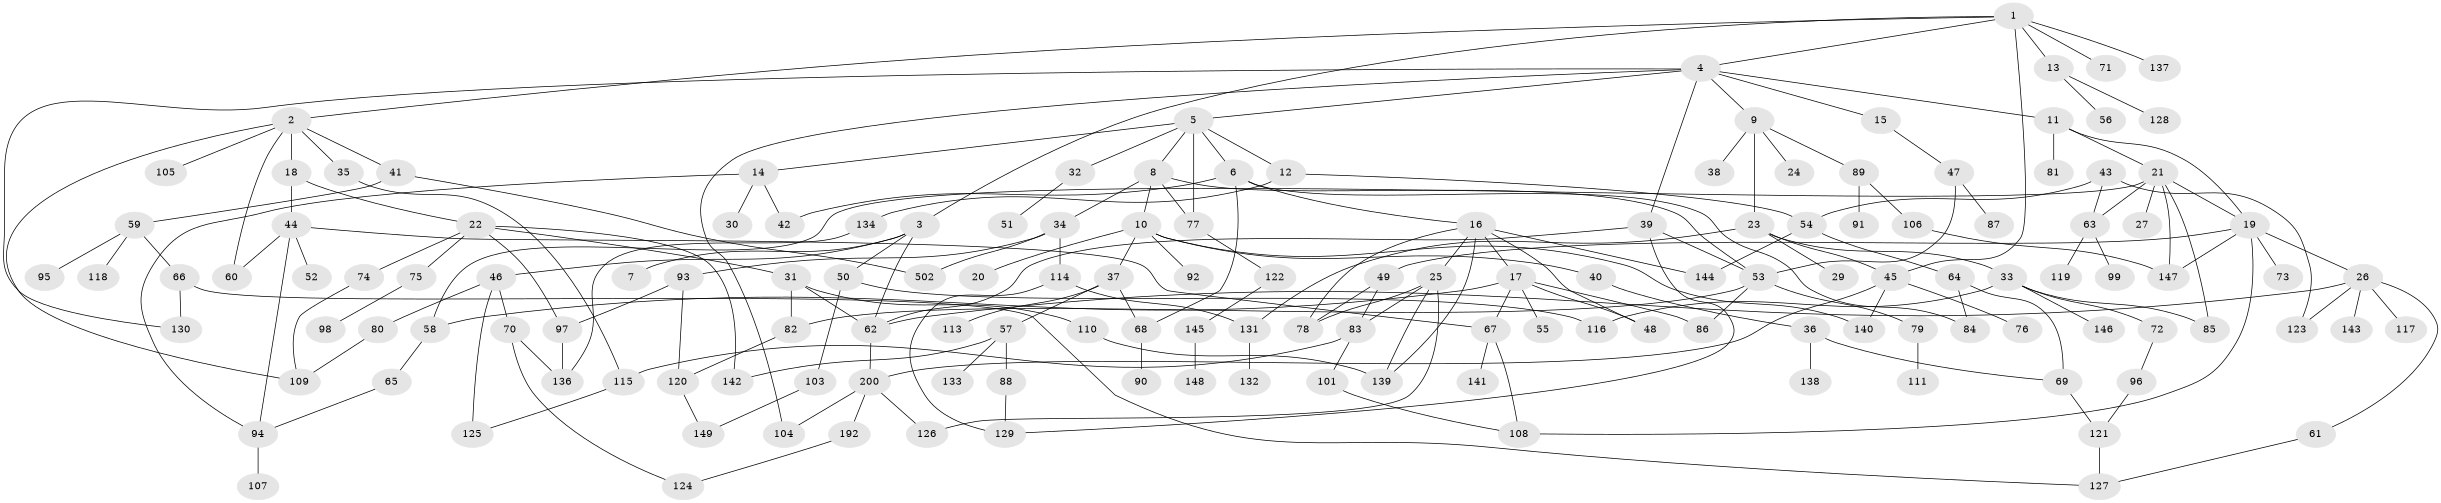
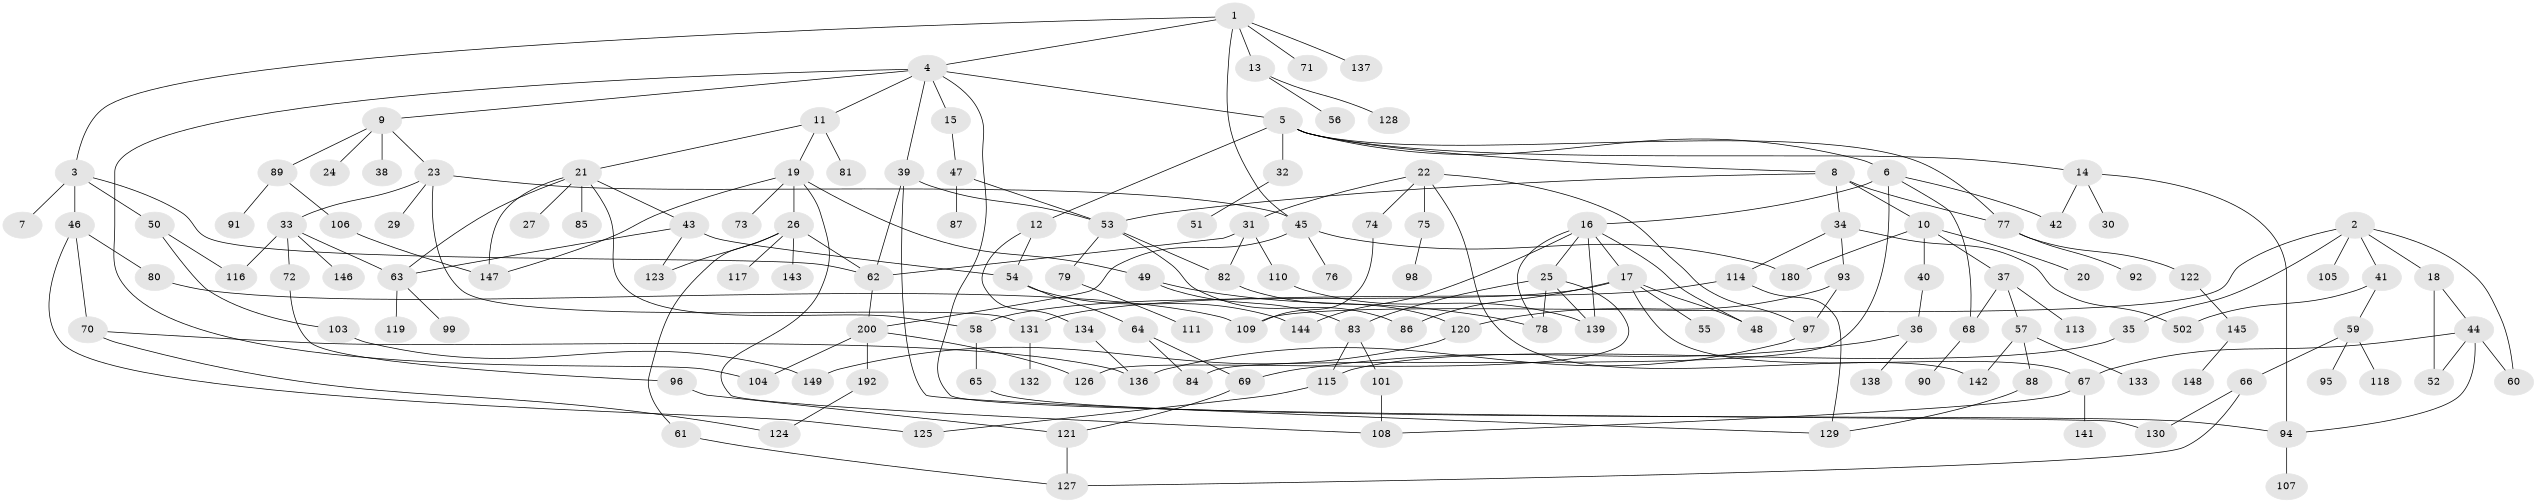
edge "1" -- "2": removed
edge "21" -- "19": now "21" -- "43"
edge "18" -- "22": now "18" -- "52"
edge "10" -- "92": now "77" -- "92"
edge "33" -- "85": now "33" -- "63"
node "140": label "140" -> "180"
